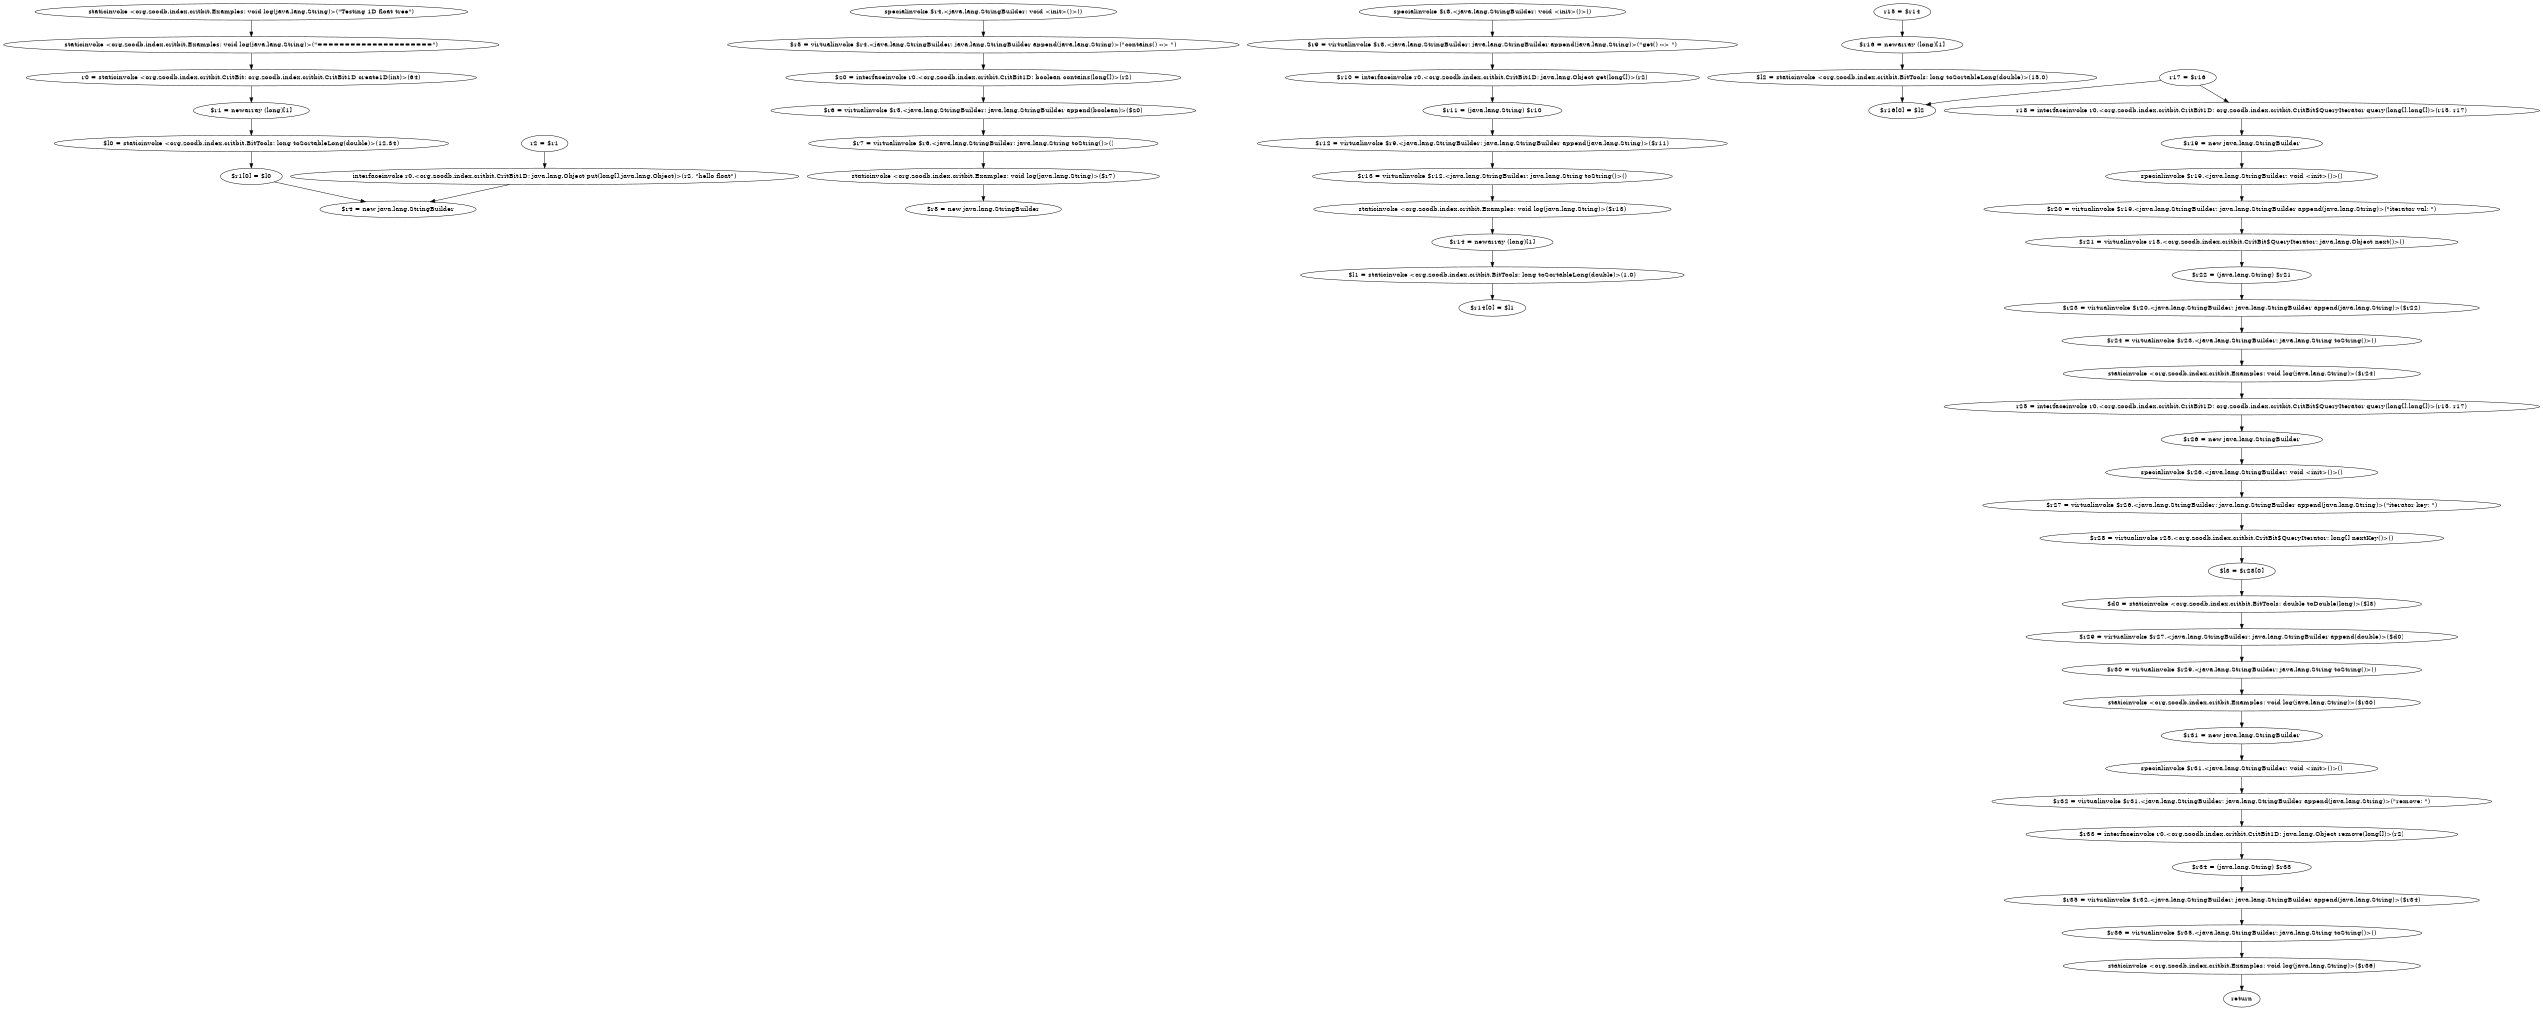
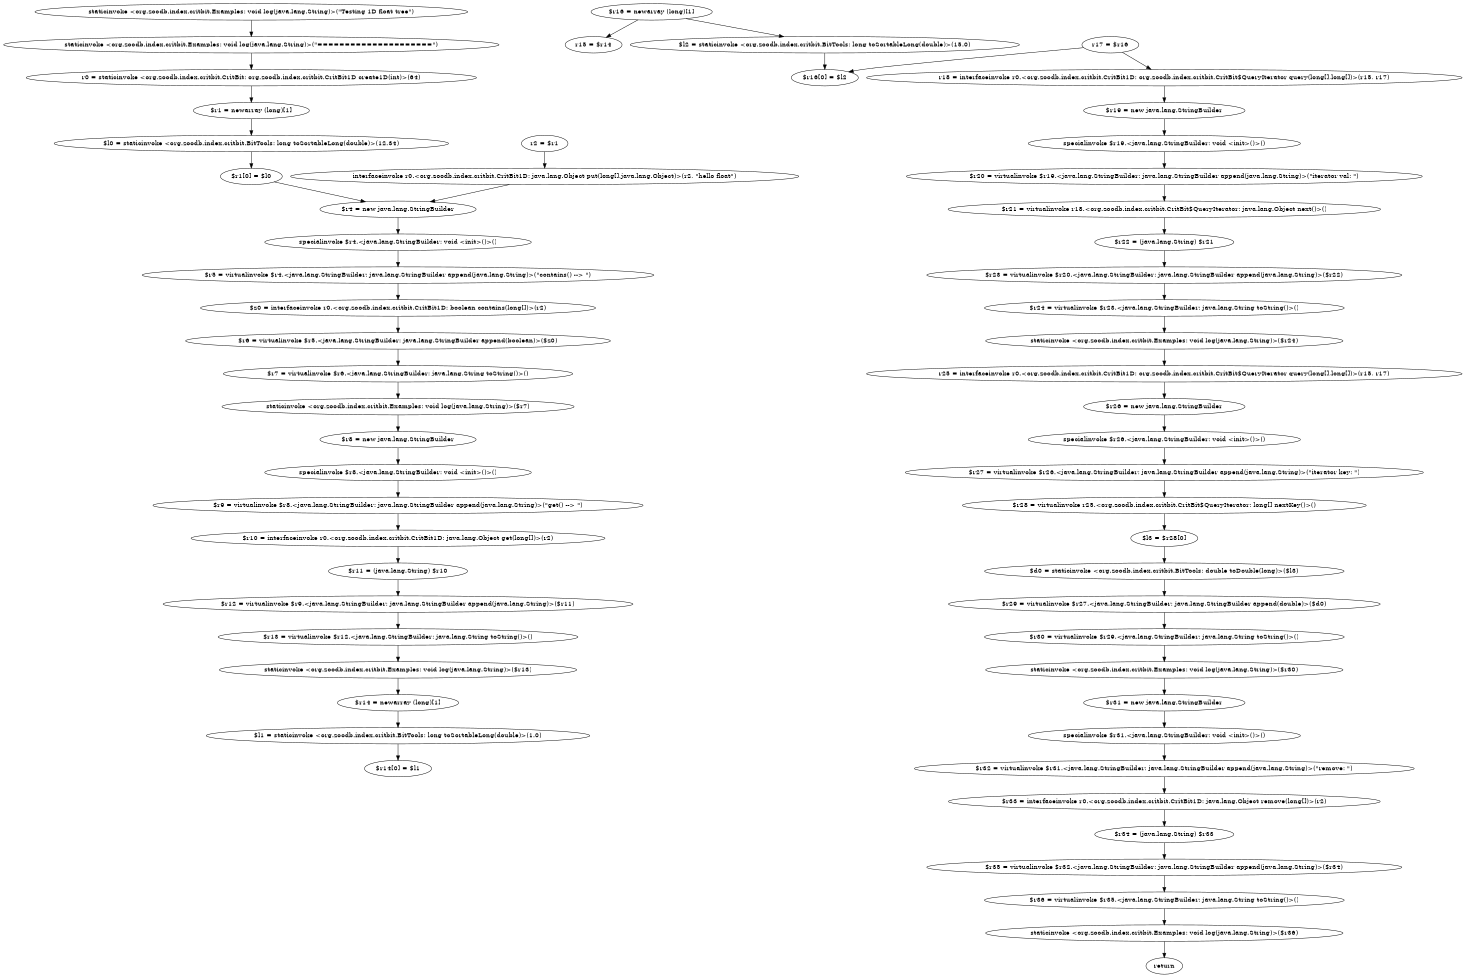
edge "r15 = $r14" -> "$r16 = newarray (long)[1]": reversed
edge "$r4 = new java.lang.StringBuilder" -> "specialinvoke $r4.<java.lang.StringBuilder: void <init>()>()": added
edge "$r8 = new java.lang.StringBuilder" -> "specialinvoke $r8.<java.lang.StringBuilder: void <init>()>()": added
